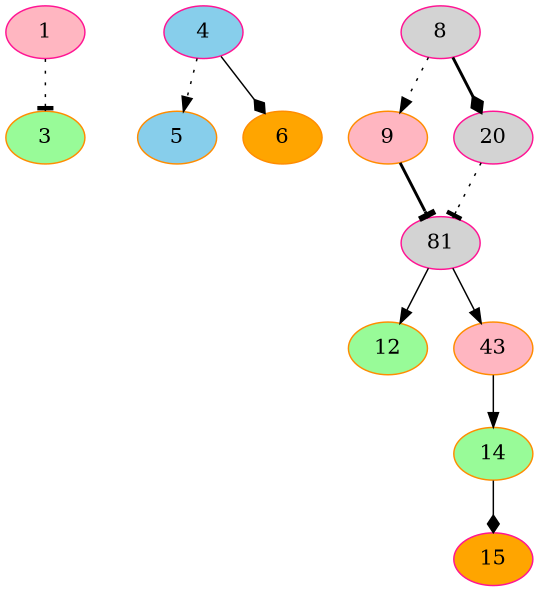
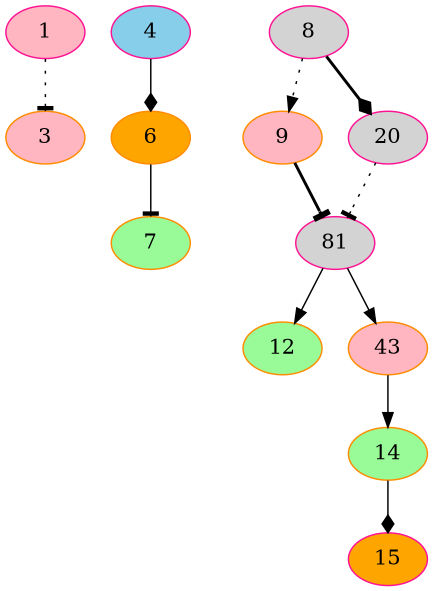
node "3": fillcolor palegreen -> lightpink
node "5": removed
node "7": added
